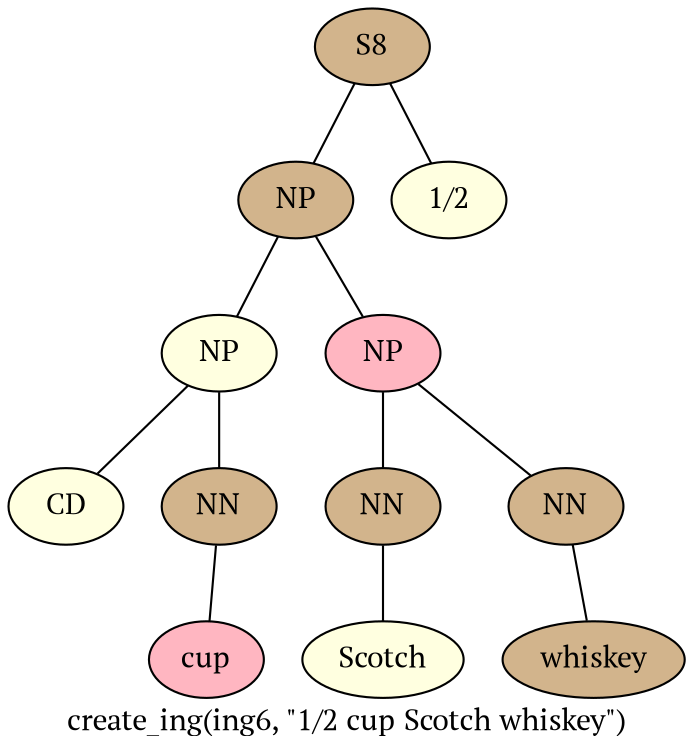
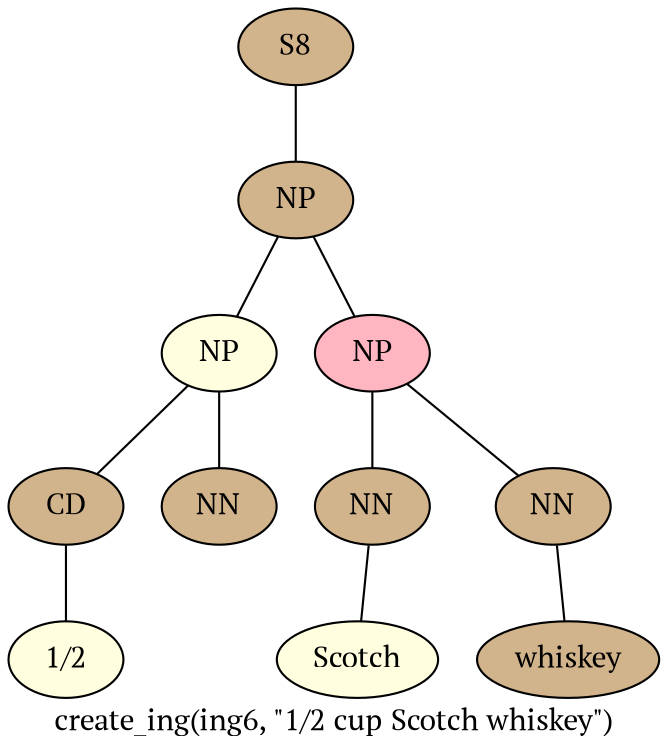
edge "S8" -- "1/2": now "CD" -- "1/2"
node "CD": fillcolor lightyellow -> tan
node "cup": removed
